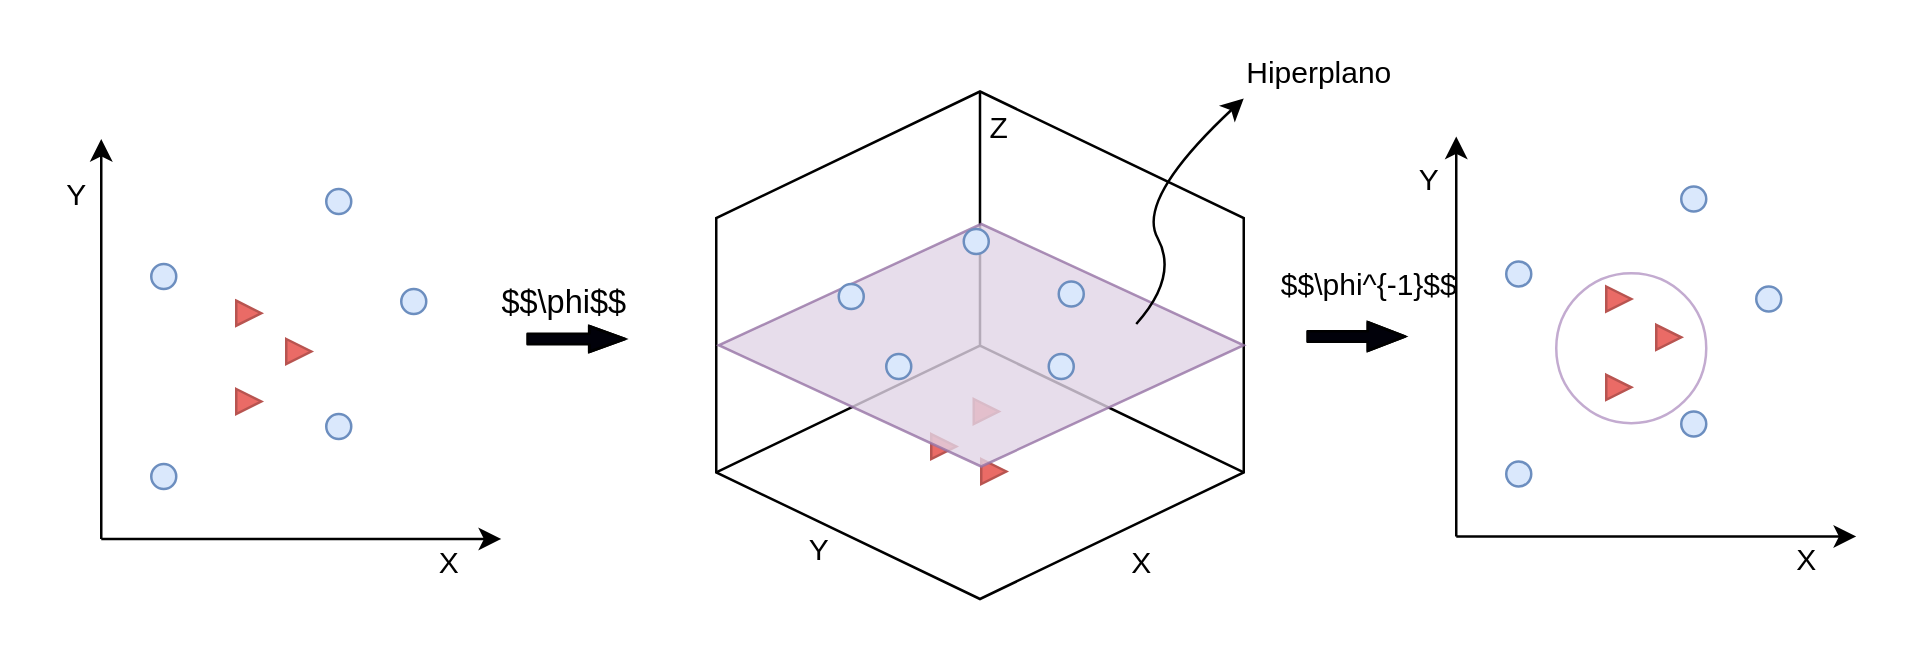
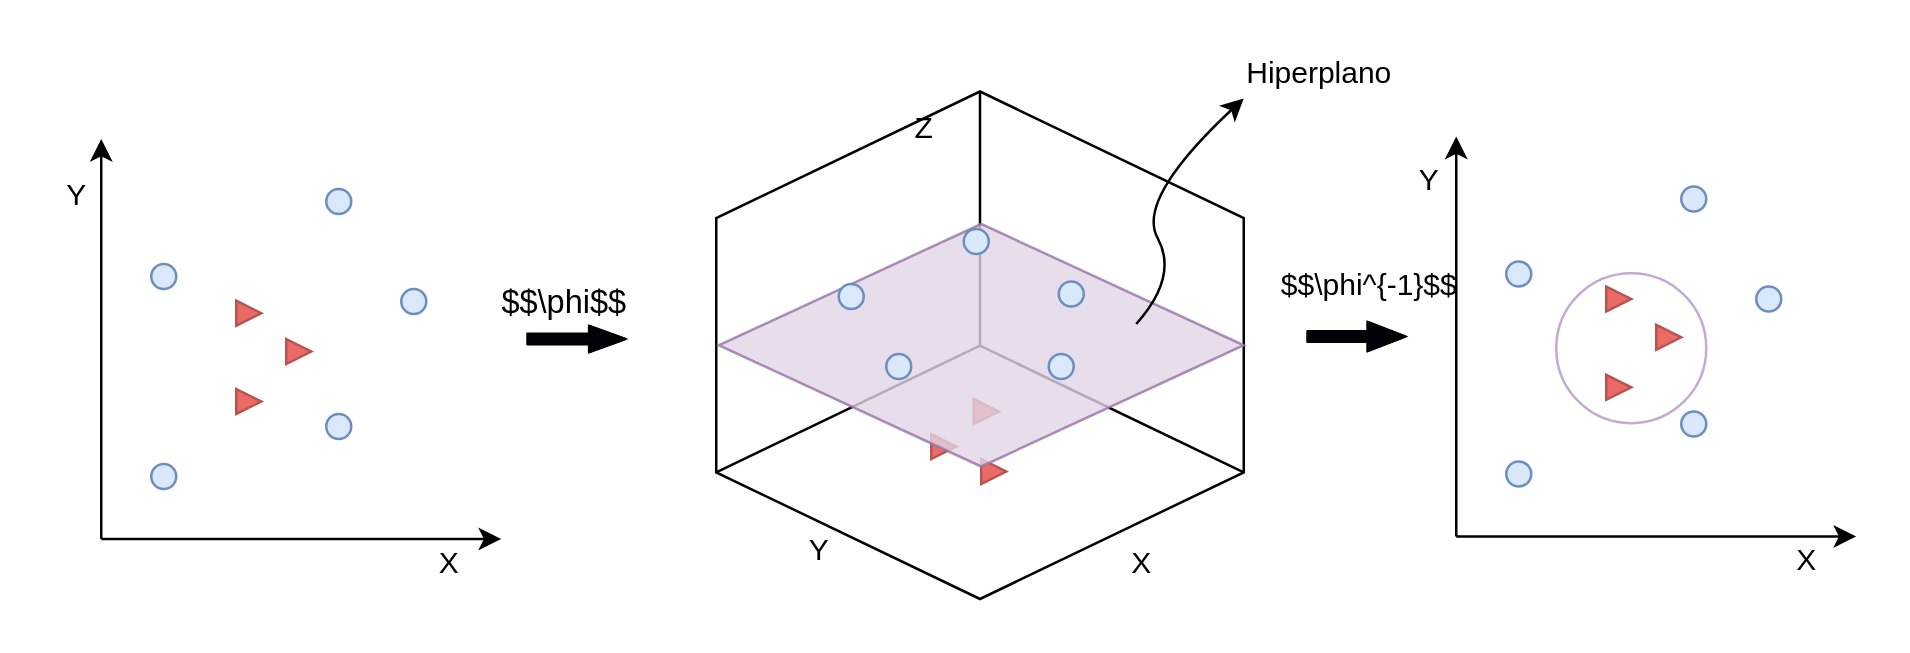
node "Z": moved (999, 129) -> (924, 129)
